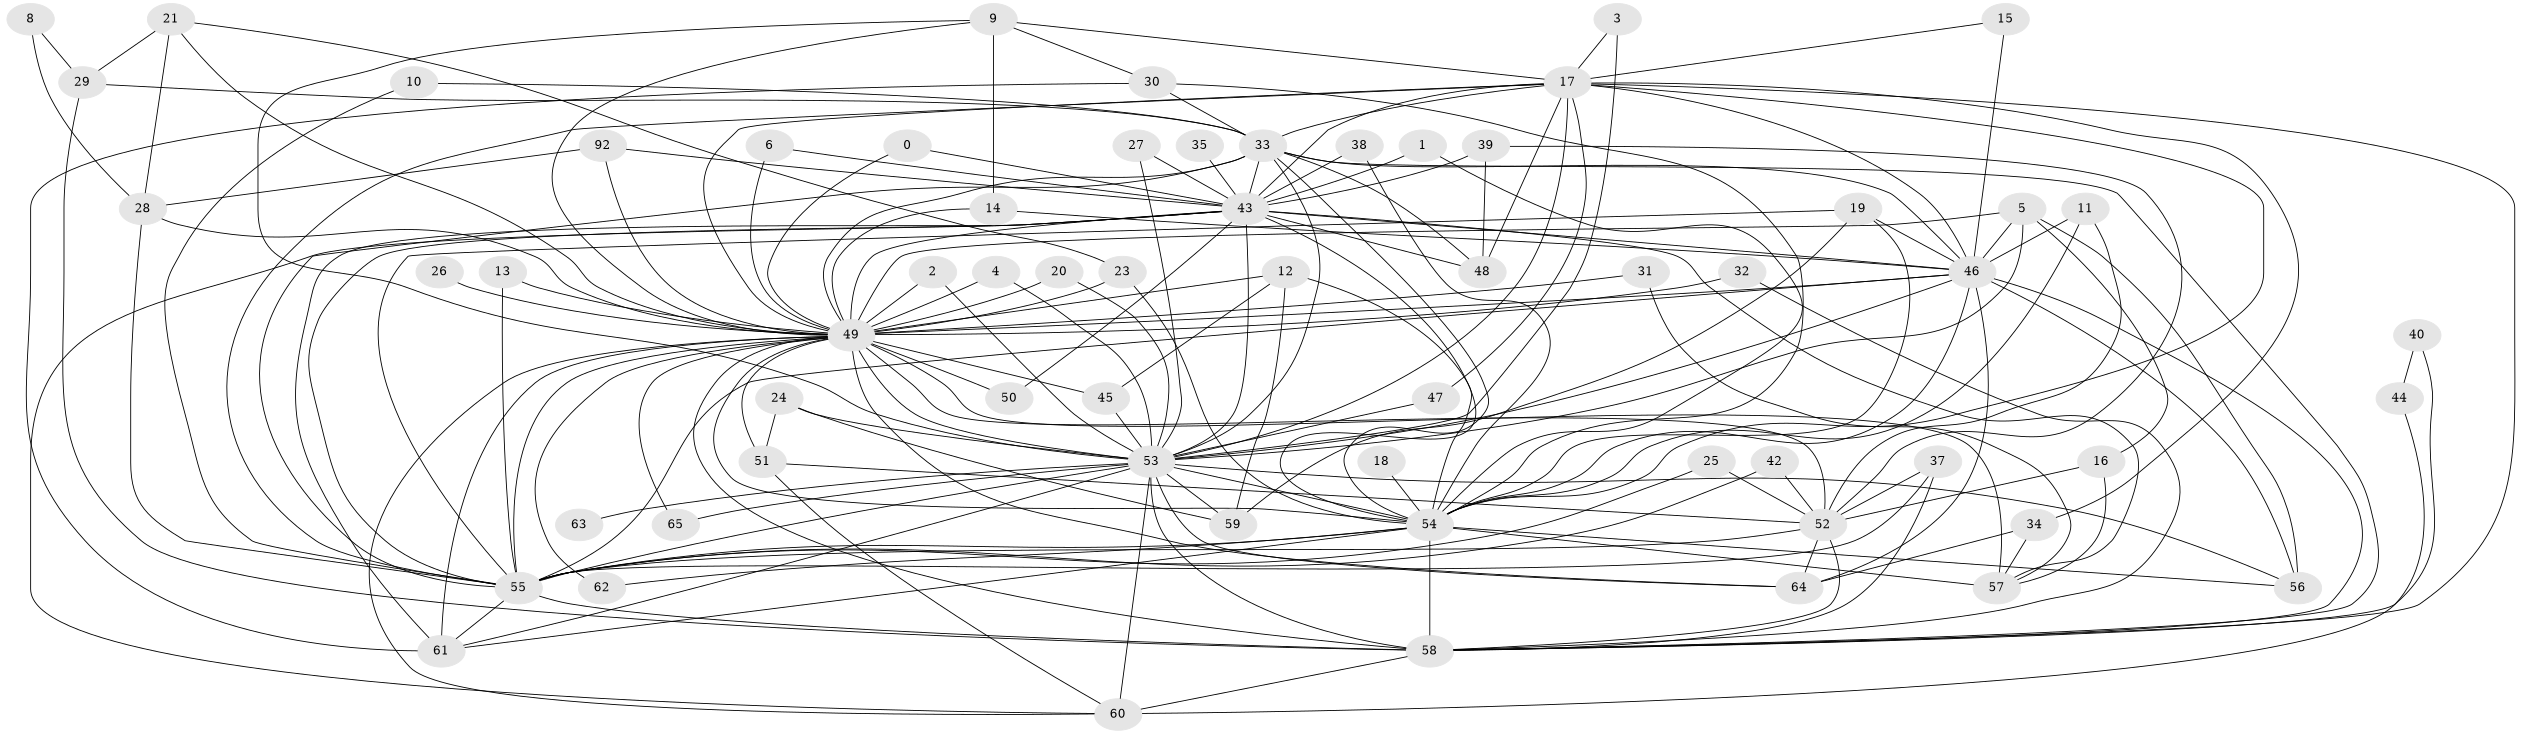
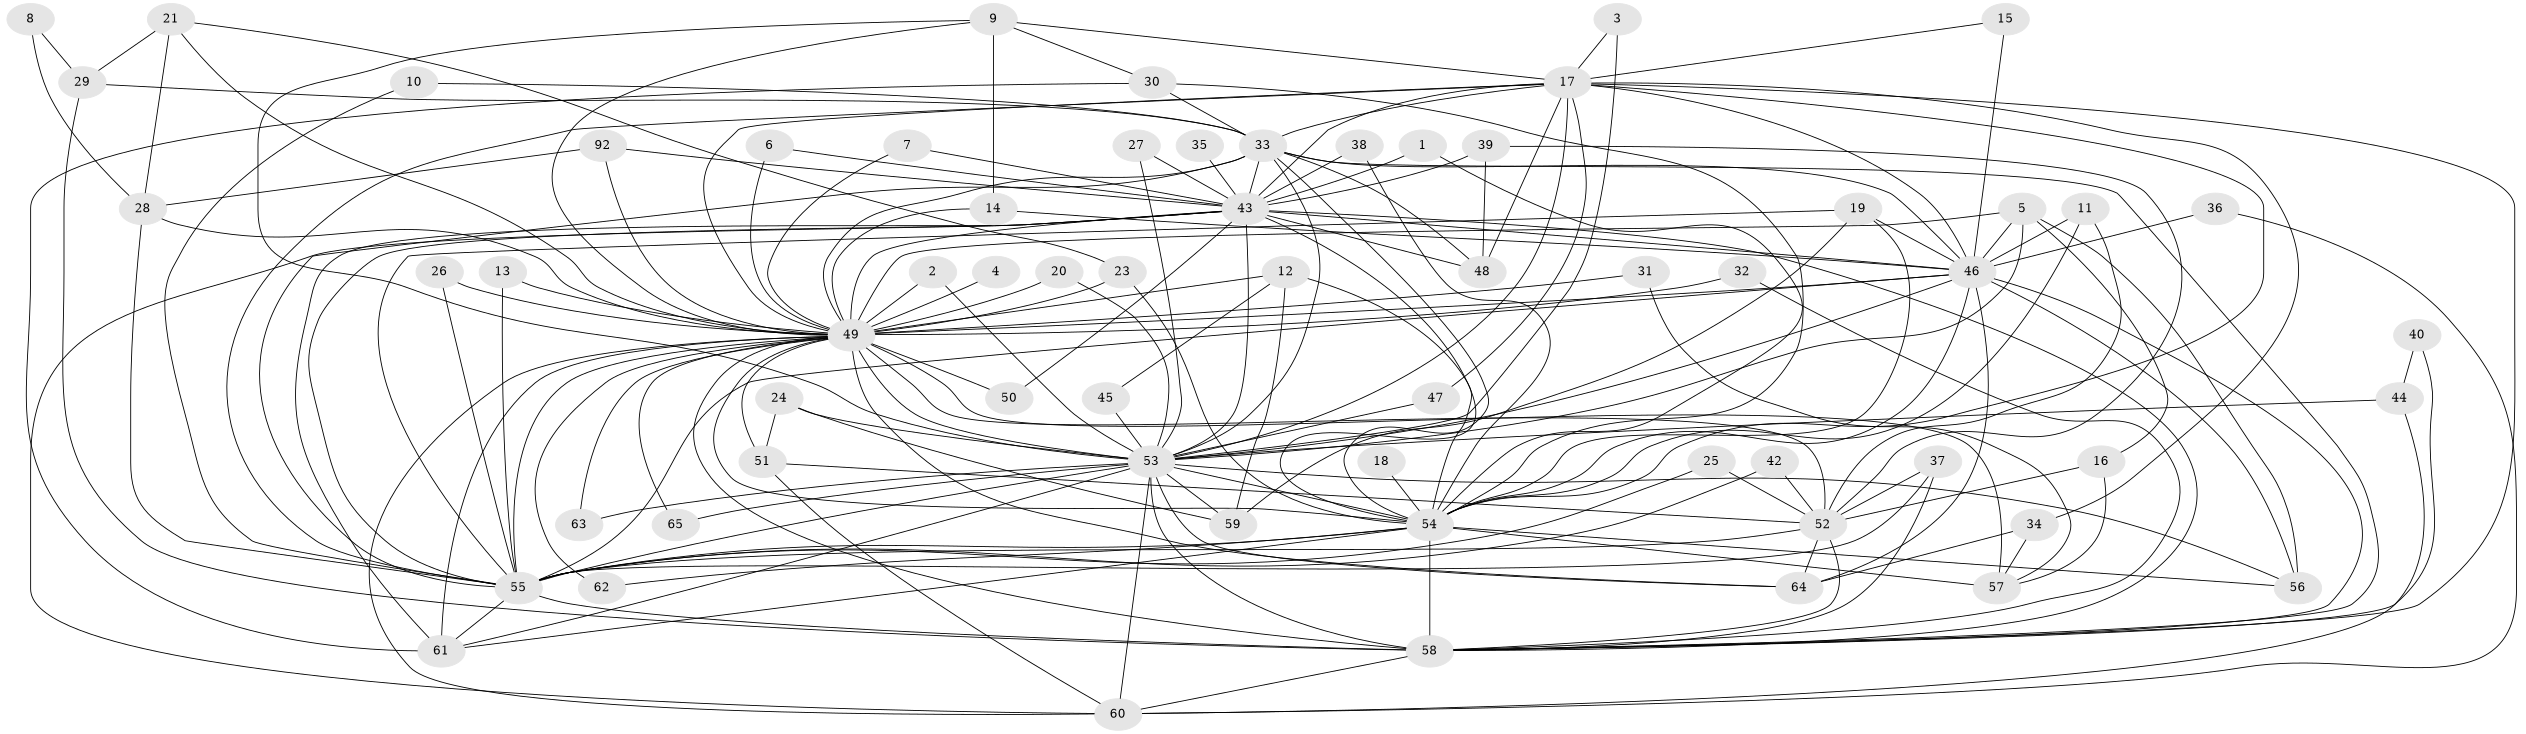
node "0": label "0" -> "7"
node "36": added
edge "43" -- "57": now "43" -- "58"
edge "4" -- "53": now "44" -- "53"
edge "49" -- "45": now "49" -- "63"
edge "26" -- "55": added
